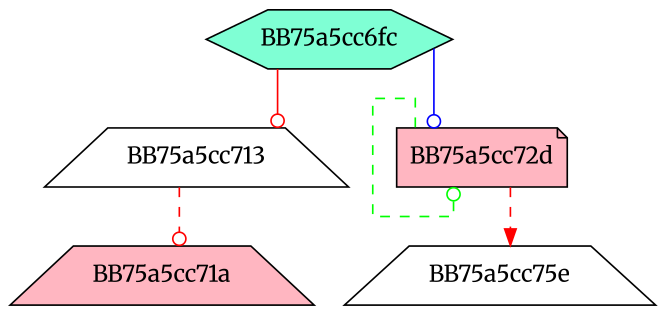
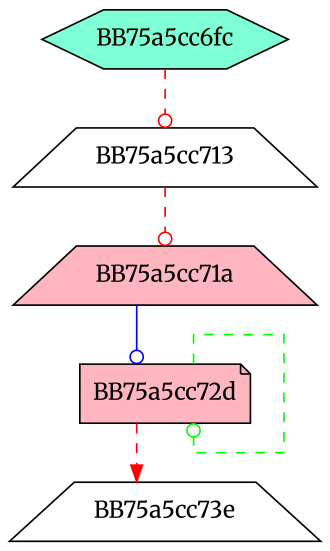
edge "BB75a5cc6fc" -> "BB75a5cc72d": now "BB75a5cc71a" -> "BB75a5cc72d"
edge "BB75a5cc6fc" -> "BB75a5cc713": style solid -> dashed
node "BB75a5cc75e": label "BB75a5cc75e" -> "BB75a5cc73e"
